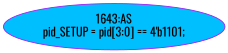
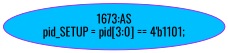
node "1643:AS pid_SETUP = pid[3:0] == 4'b1101;": label "1643:AS pid_SETUP = pid[3:0] == 4'b1101;" -> "1673:AS pid_SETUP = pid[3:0] == 4'b1101;"
